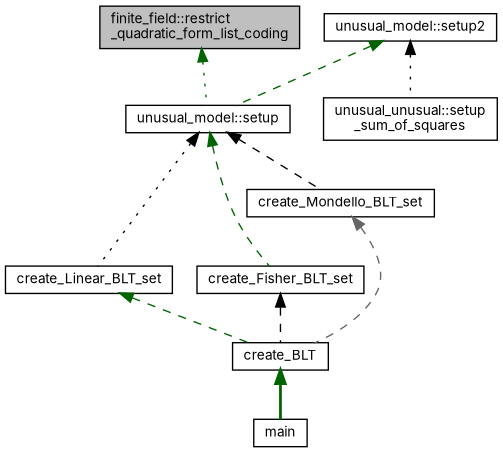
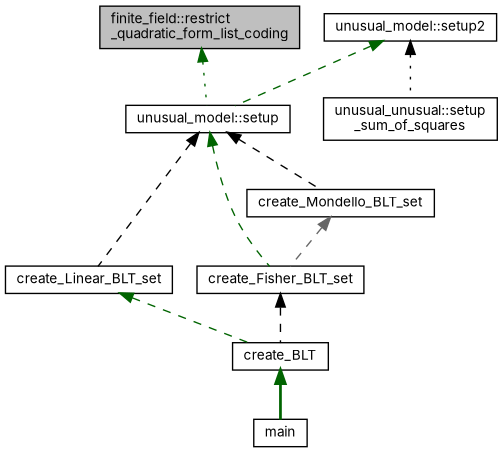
edge "create_Linear_BLT_set" -> "unusual_model::setup": style dotted -> dashed
edge "create_BLT" -> "create_Mondello_BLT_set": now "create_Fisher_BLT_set" -> "create_Mondello_BLT_set"
